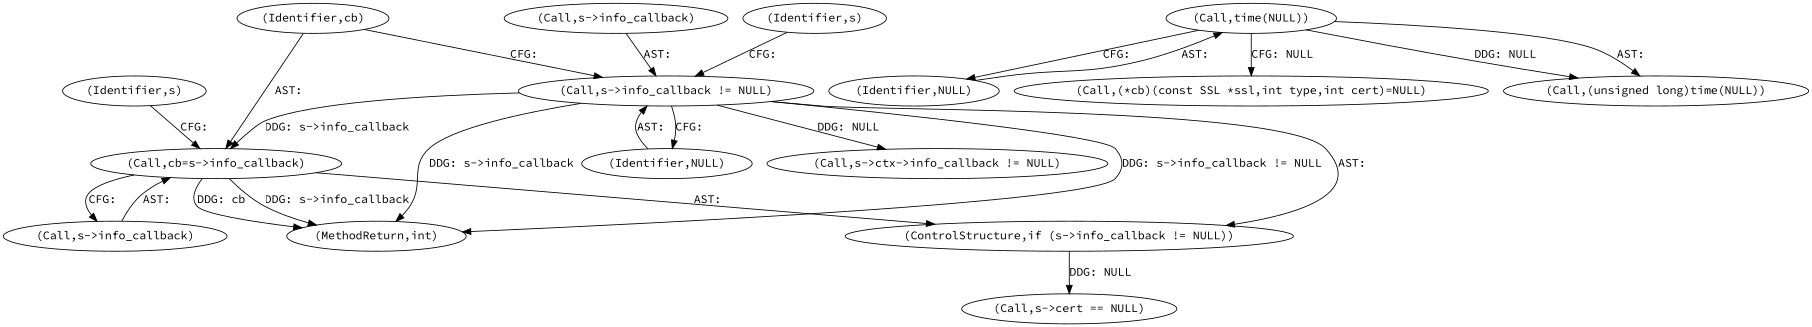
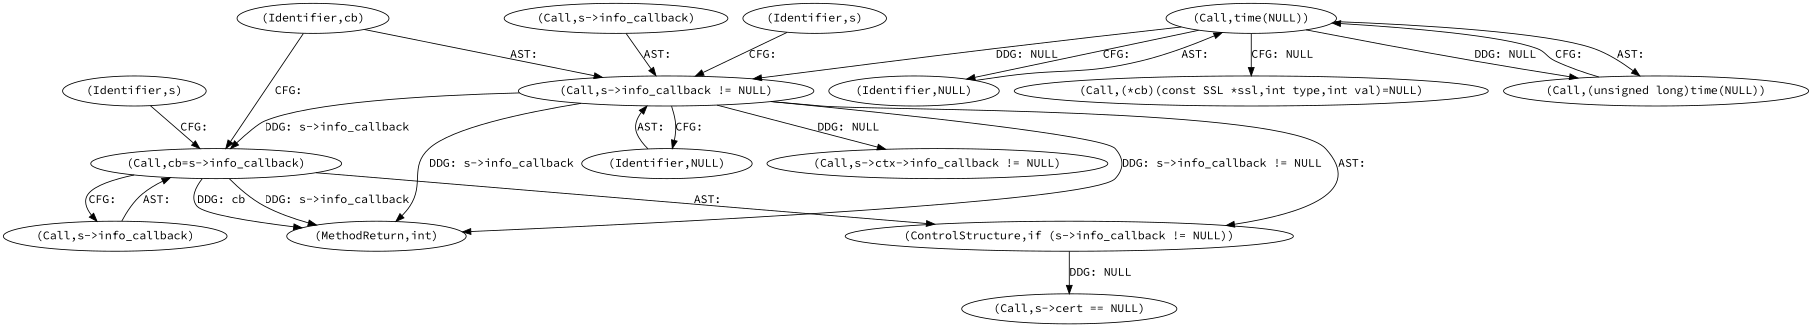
edge "(Call,(unsigned long)time(NULL))" -> "(Call,time(NULL))": added, label "CFG:"
edge "(Call,time(NULL))" -> "(Call,s->info_callback != NULL)": added, label "DDG: NULL"
edge "(Identifier,cb)" -> "(Call,s->info_callback != NULL)": label "CFG: " -> "AST: "
edge "(Identifier,cb)" -> "(Call,cb=s->info_callback)": label "AST: " -> "CFG: "
node "(Call,(*cb)(const SSL *ssl,int type,int cert)=NULL)": label "(Call,(*cb)(const SSL *ssl,int type,int cert)=NULL)" -> "(Call,(*cb)(const SSL *ssl,int type,int val)=NULL)"
